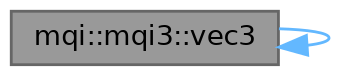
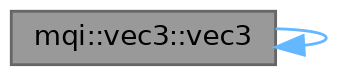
node "mqi::mqi3::vec3": label "mqi::mqi3::vec3" -> "mqi::vec3::vec3"
